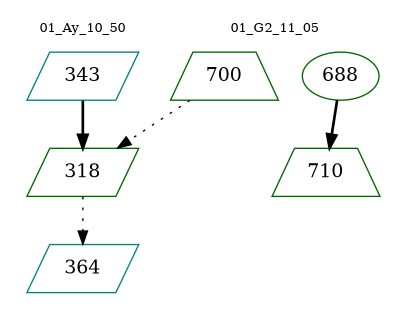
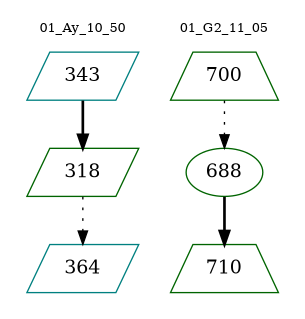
edge "700" -> "318": now "700" -> "688"
